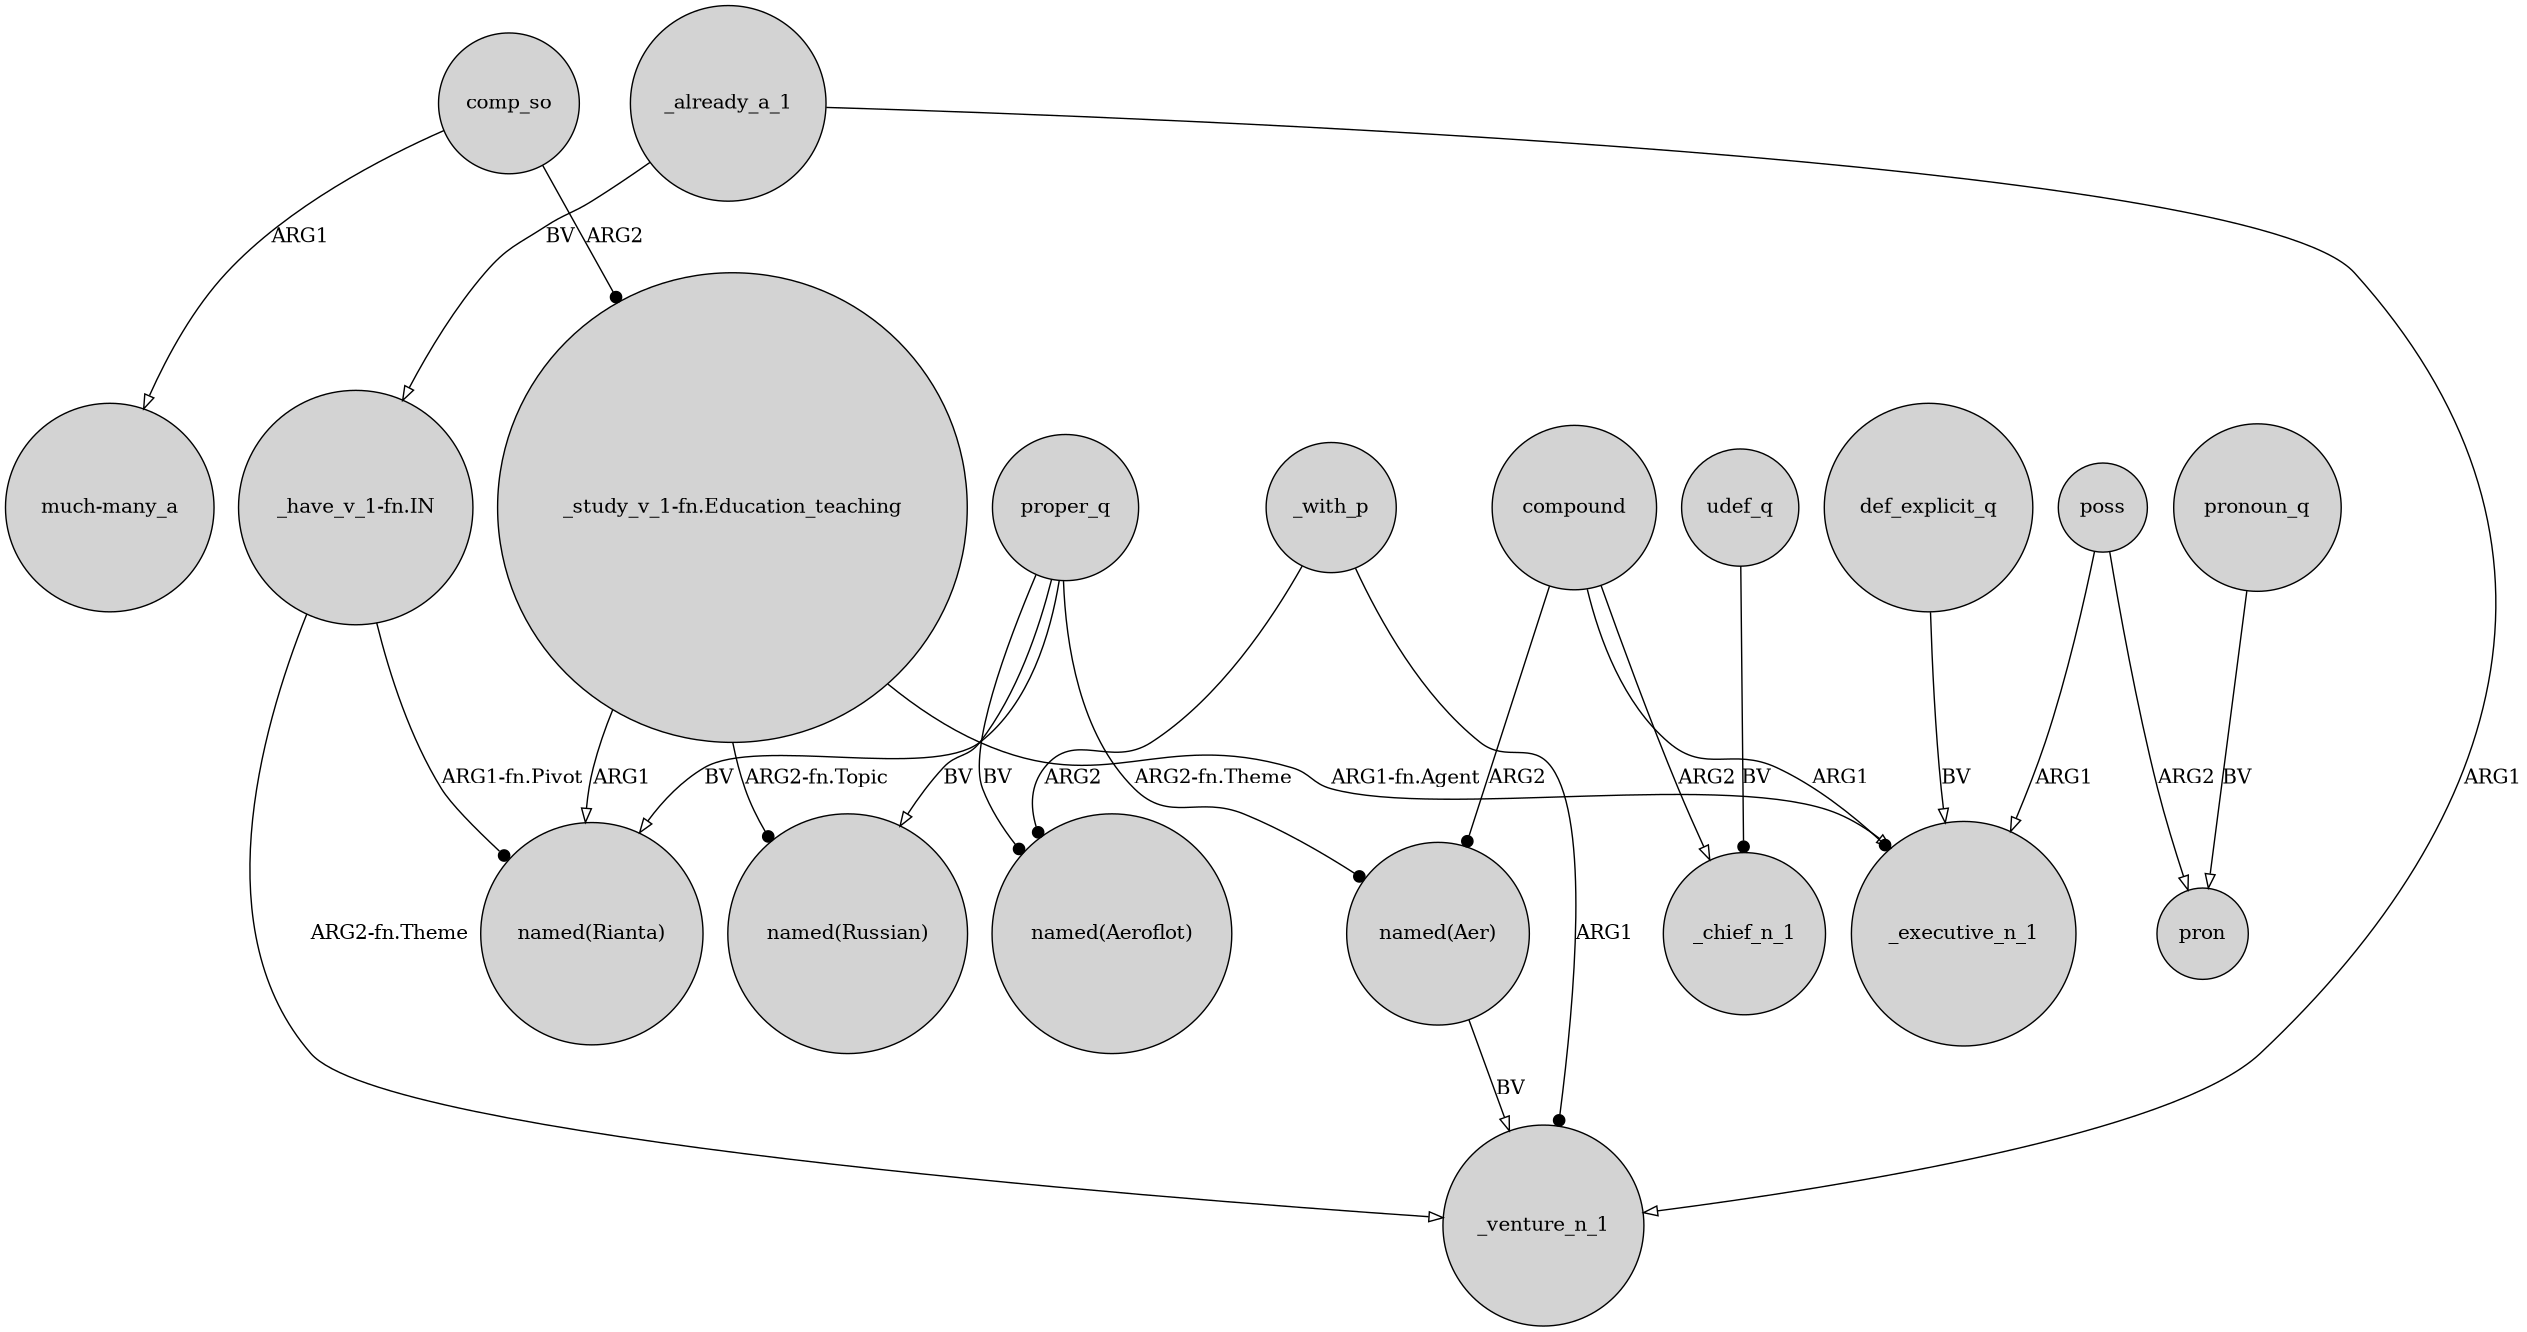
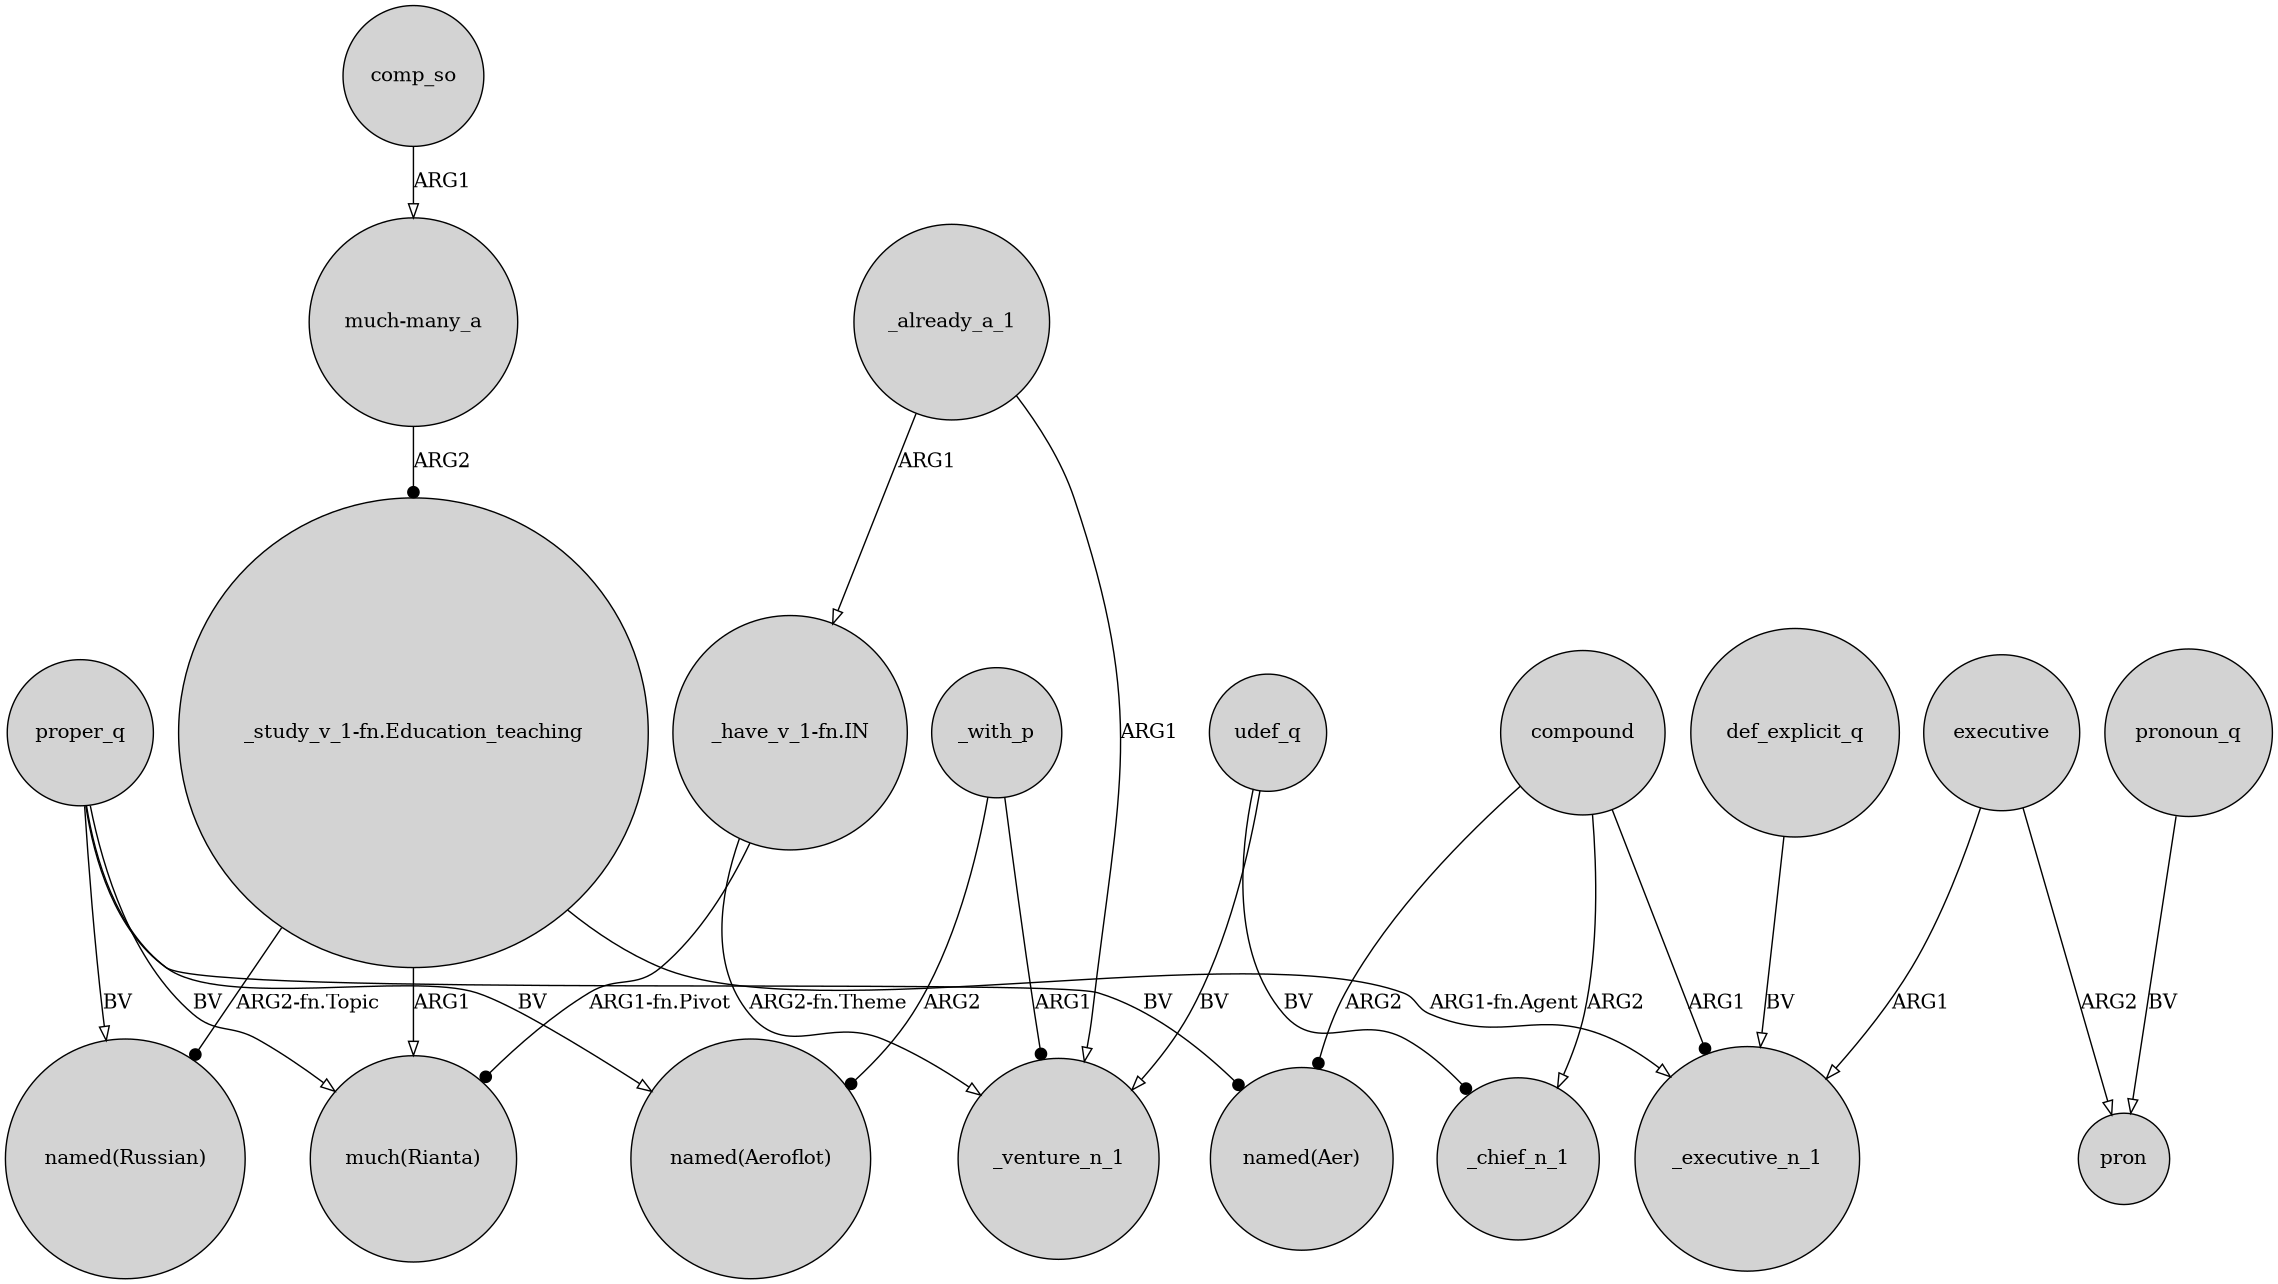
edge "comp_so" -> "_study_v_1-fn.Education_teaching": now "much-many_a" -> "_study_v_1-fn.Education_teaching"
edge "_already_a_1" -> "_have_v_1-fn.IN": label "BV" -> "ARG1"
node "poss": label "poss" -> "executive"
edge "proper_q" -> "named(Aeroflot)": arrowhead dot -> onormal
edge "proper_q" -> "named(Aer)": label "ARG2-fn.Theme" -> "BV"
node "named(Rianta)": label "named(Rianta)" -> "much(Rianta)"
edge "named(Aer)" -> "_venture_n_1": now "udef_q" -> "_venture_n_1"
